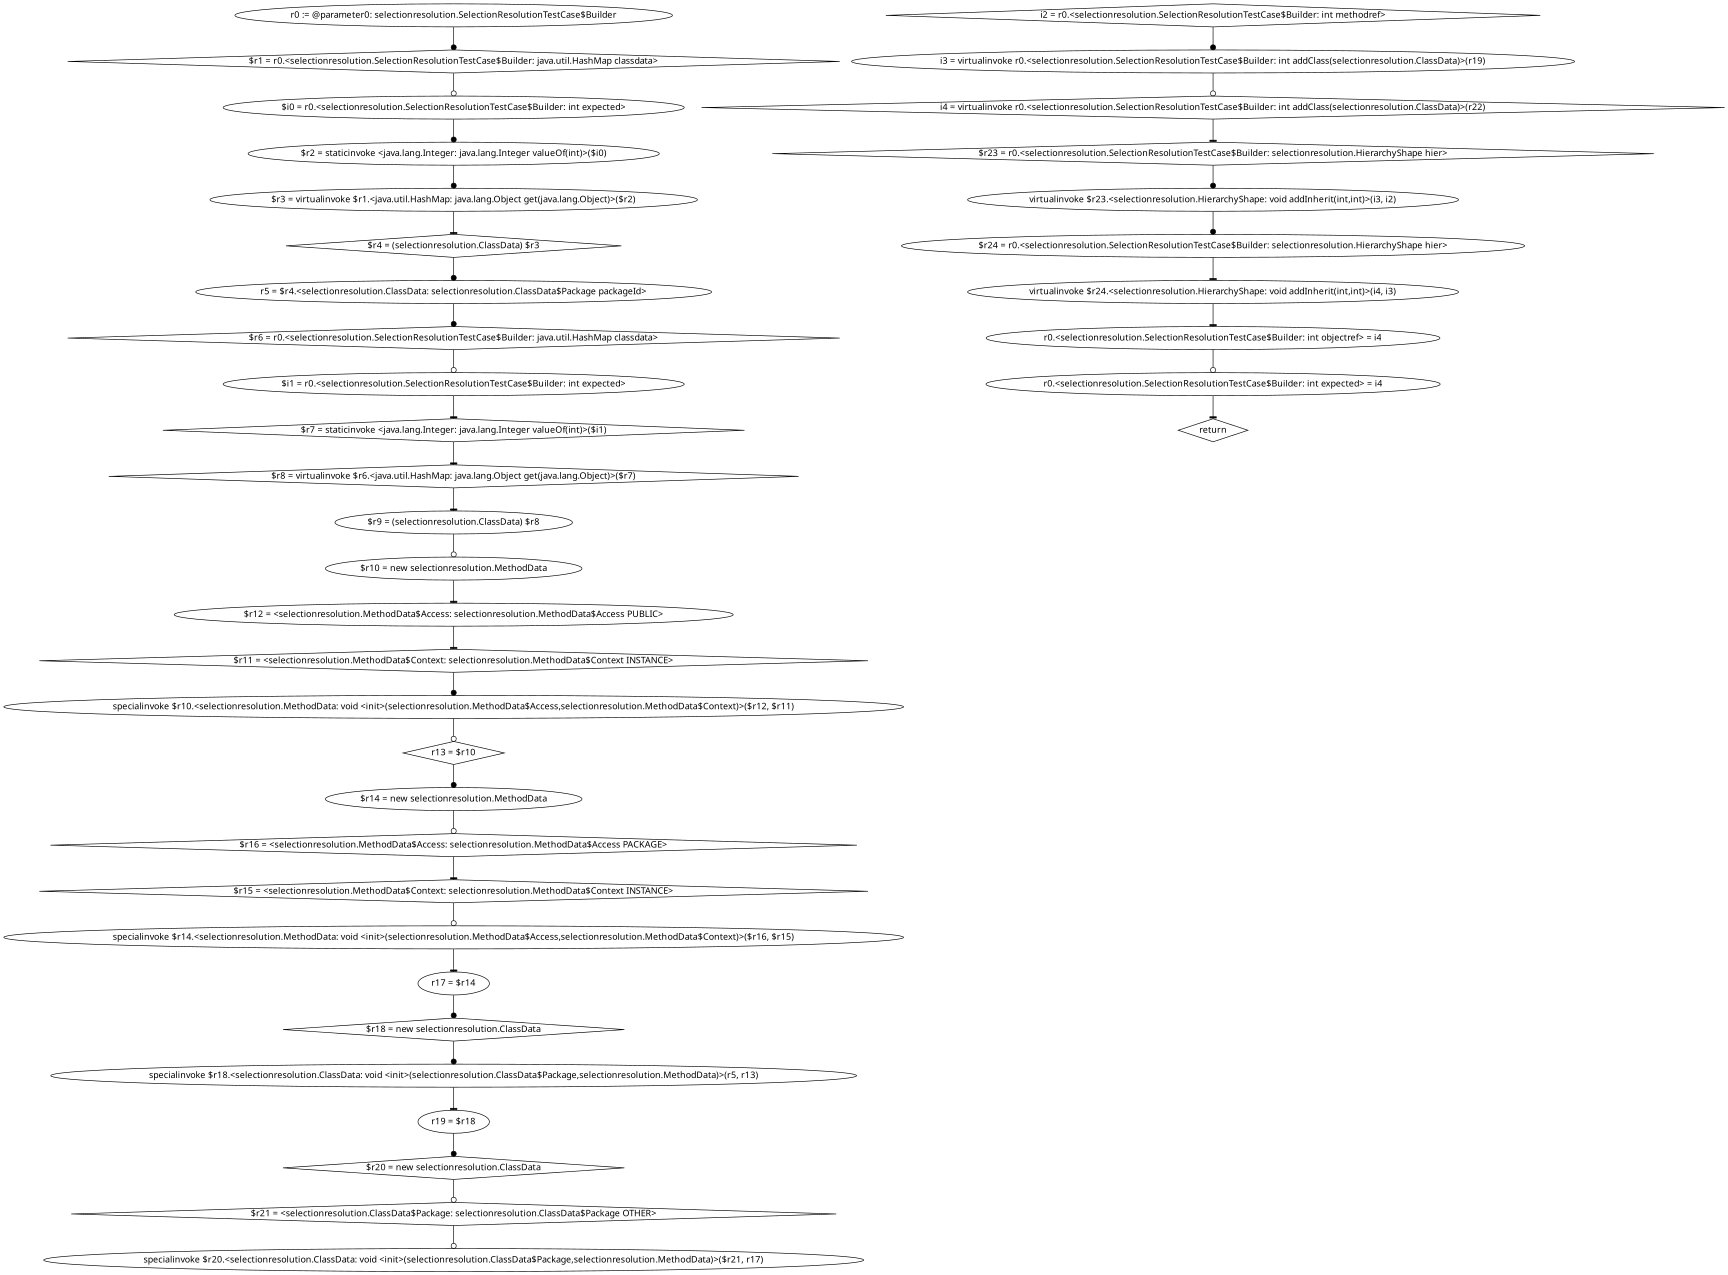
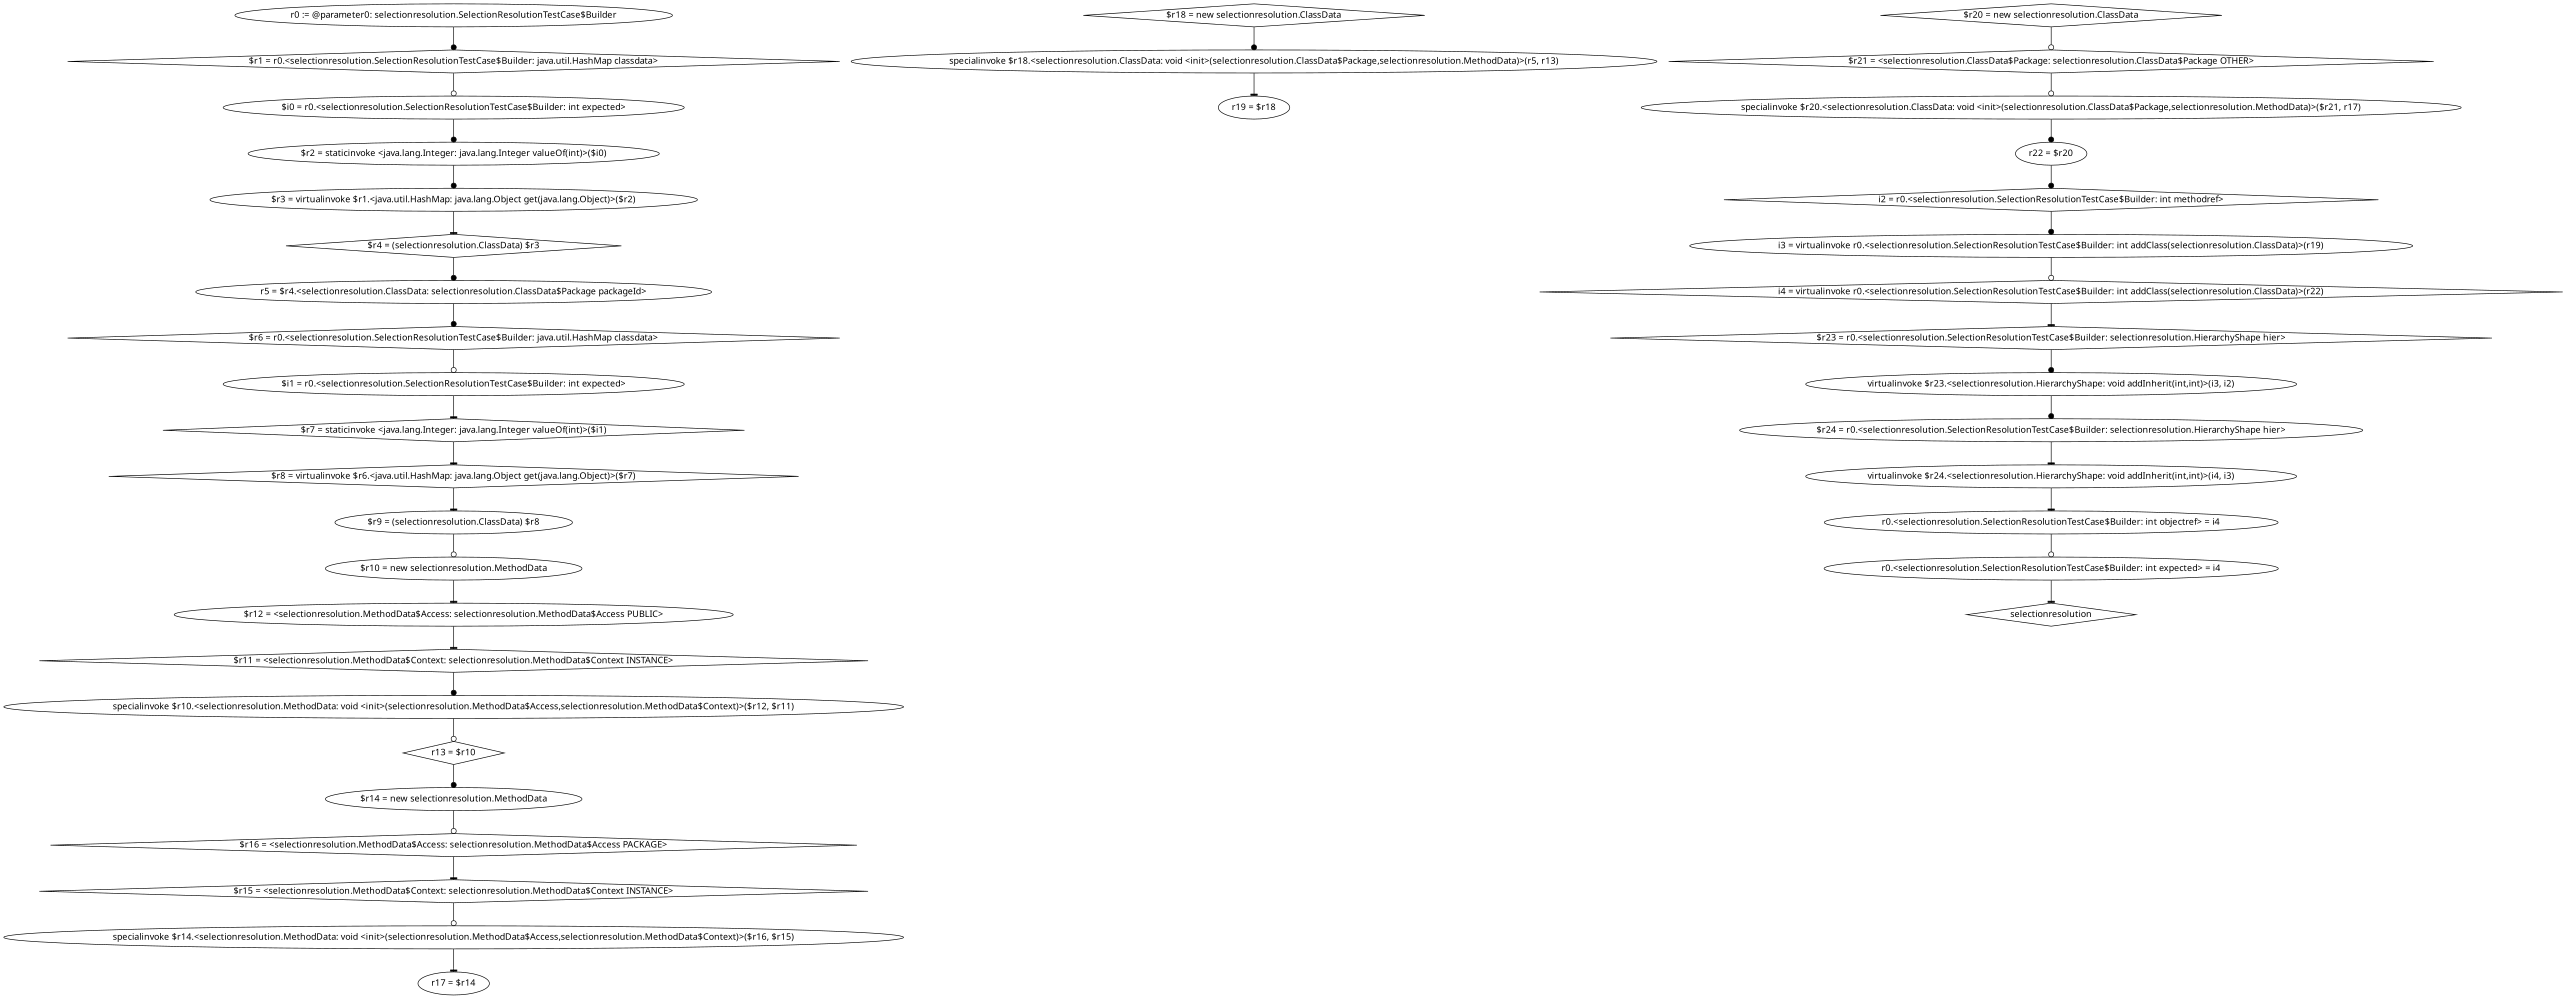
node "r22 = $r20": added
node "return": label "return" -> "selectionresolution"
edge "r17 = $r14" -> "$r18 = new selectionresolution.ClassData": removed
edge "r19 = $r18" -> "$r20 = new selectionresolution.ClassData": removed
